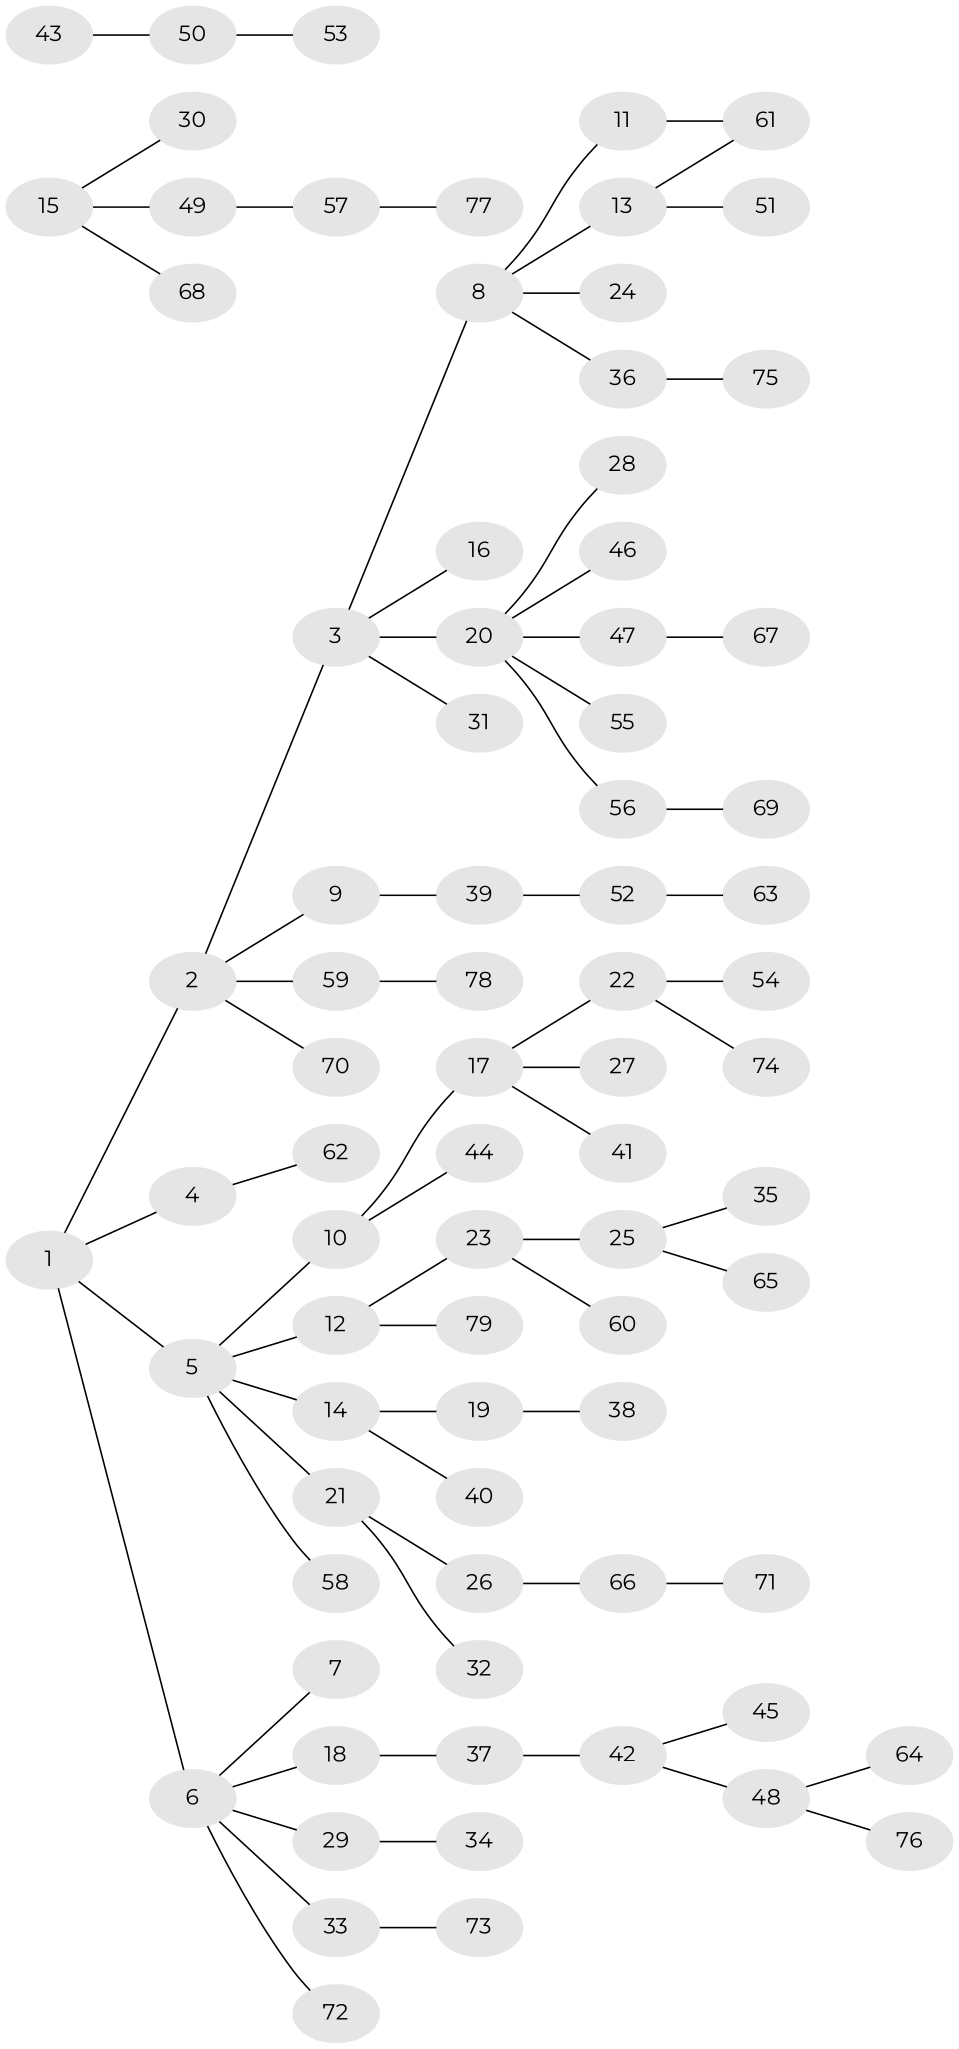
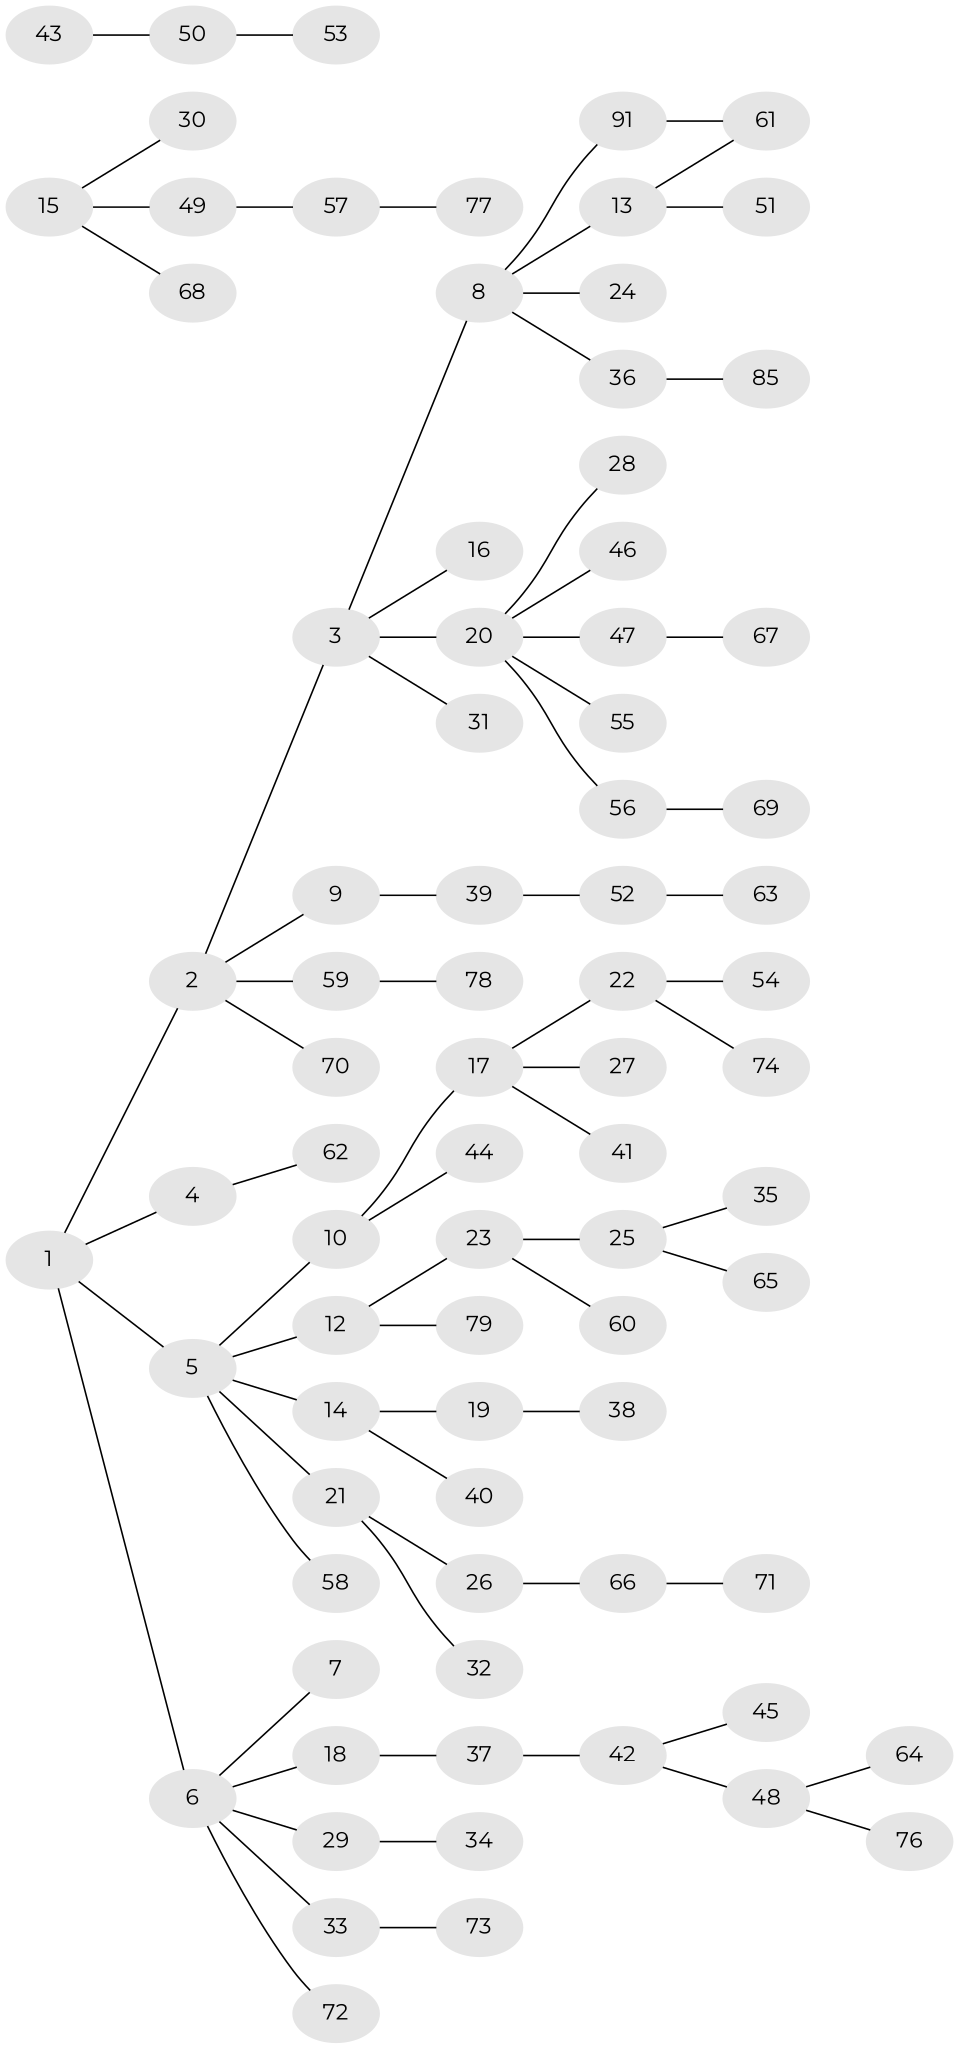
node "11": label "11" -> "91"
node "75": label "75" -> "85"
